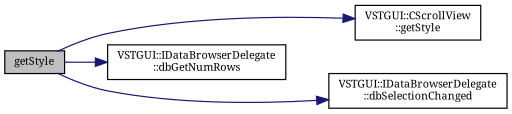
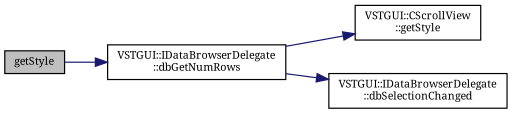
edge "getStyle" -> "VSTGUI::CScrollView ::getStyle": now "VSTGUI::IDataBrowserDelegate ::dbGetNumRows" -> "VSTGUI::CScrollView ::getStyle"
edge "getStyle" -> "VSTGUI::IDataBrowserDelegate ::dbSelectionChanged": now "VSTGUI::IDataBrowserDelegate ::dbGetNumRows" -> "VSTGUI::IDataBrowserDelegate ::dbSelectionChanged"
